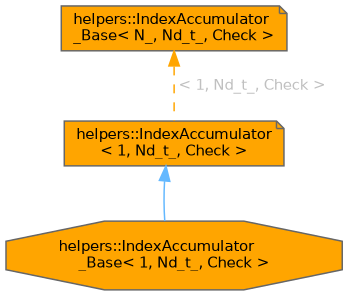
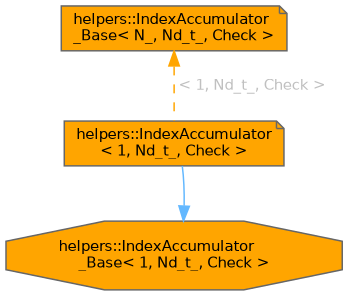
edge "helpers::IndexAccumulator _Base< 1, Nd_t_, Check >" -> "helpers::IndexAccumulator < 1, Nd_t_, Check >": reversed
